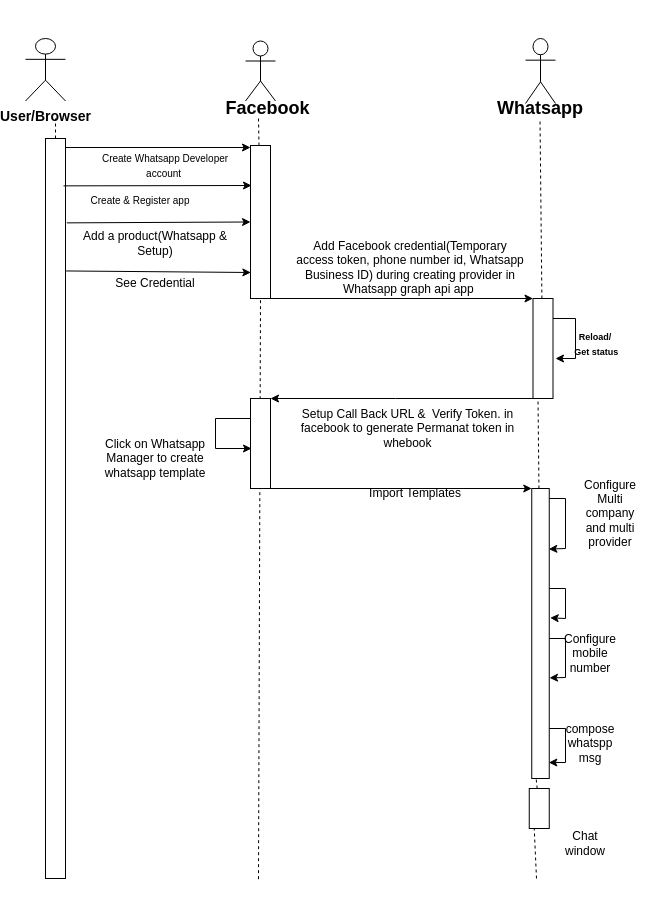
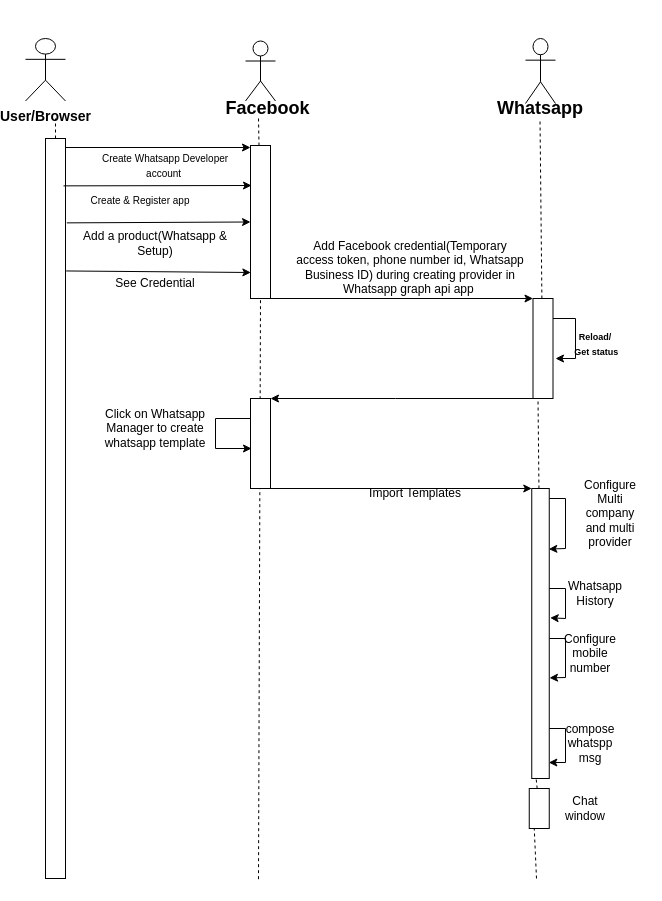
node "Setup Call Back URL & Verify Token. in facebook to generate Permanat token in whebook": removed
node "Click on Whatsapp Manager to create whatsapp template": moved (156, 459) -> (156, 429)
node "Whatsapp History": added
node "Chat window": moved (586, 844) -> (586, 809)
